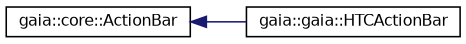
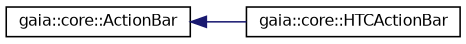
node "gaia::gaia::HTCActionBar": label "gaia::gaia::HTCActionBar" -> "gaia::core::HTCActionBar"
